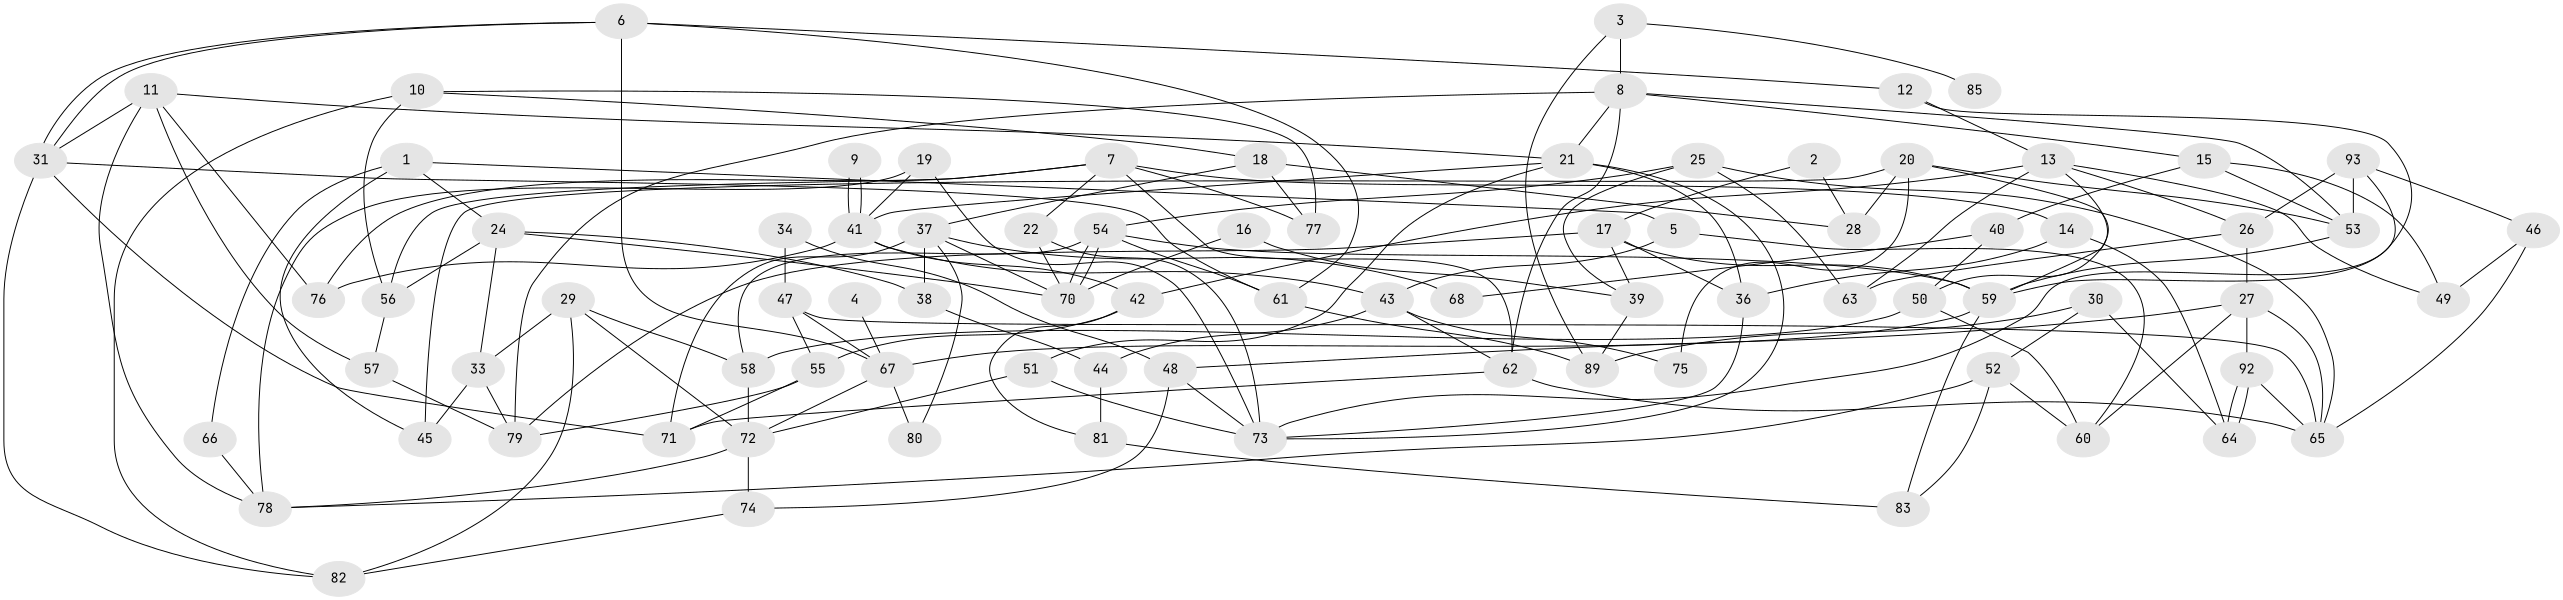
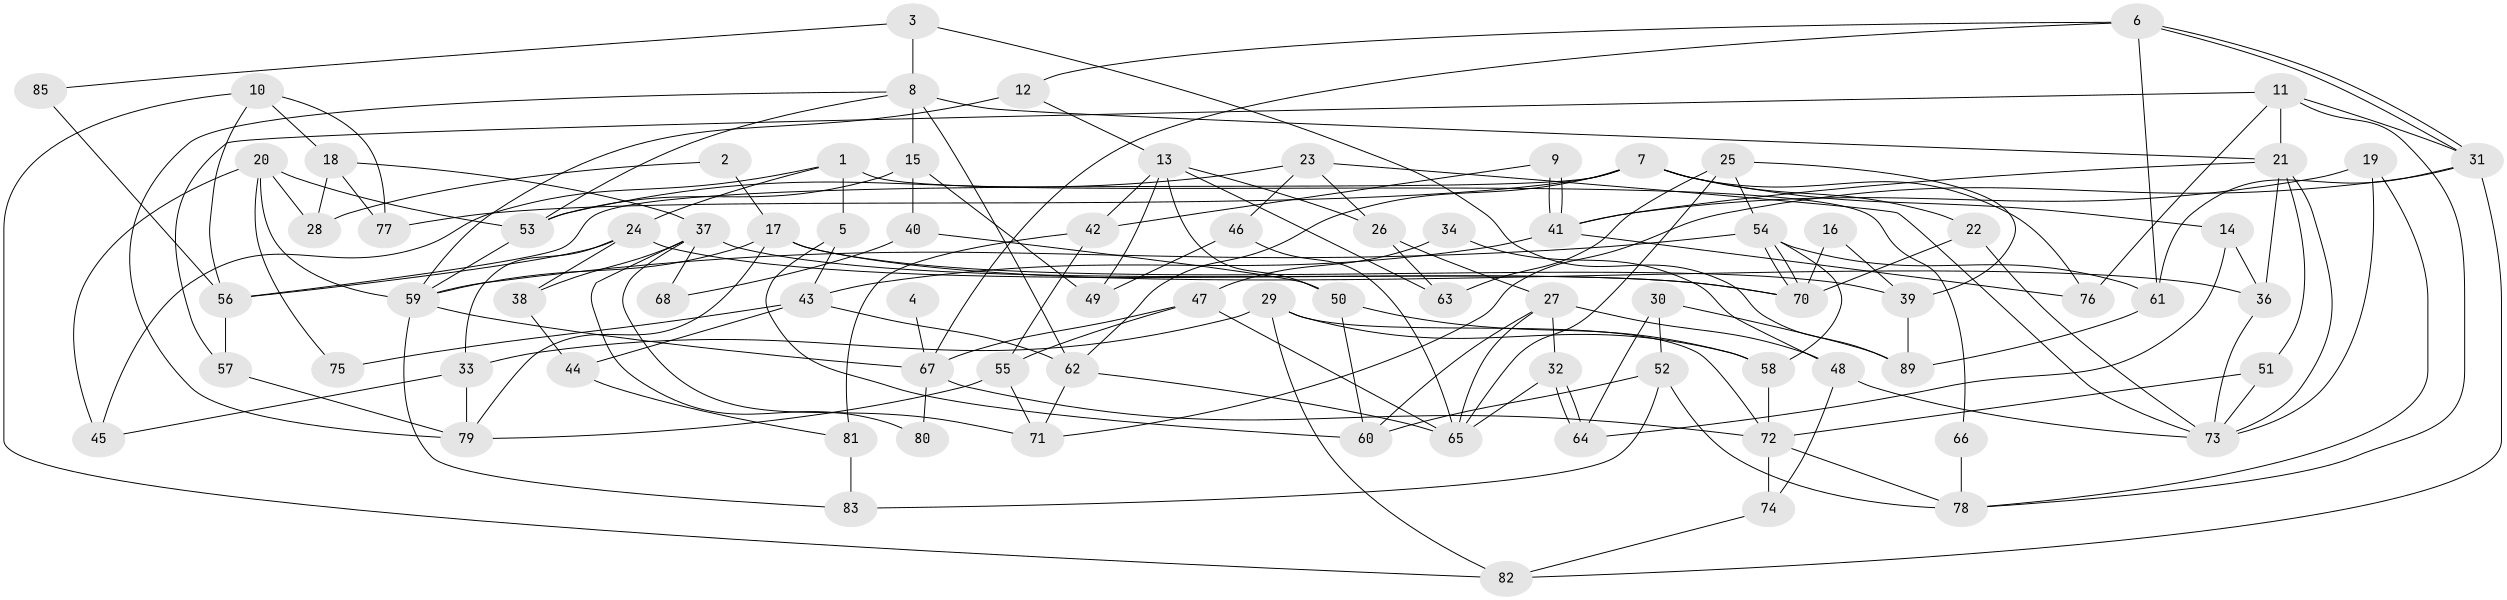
node "93": label "93" -> "23"
edge "85" -- "56": added
edge "41" -- "42": now "9" -- "42"
node "92": label "92" -> "32"
